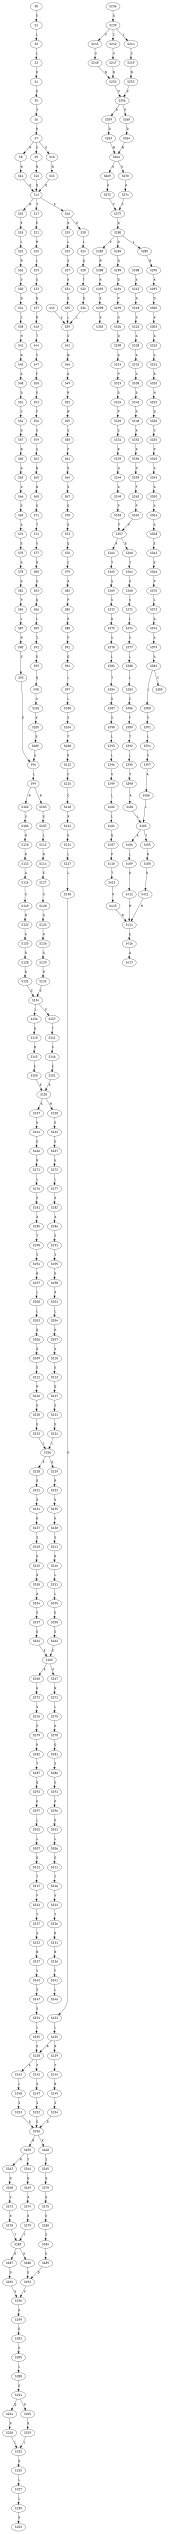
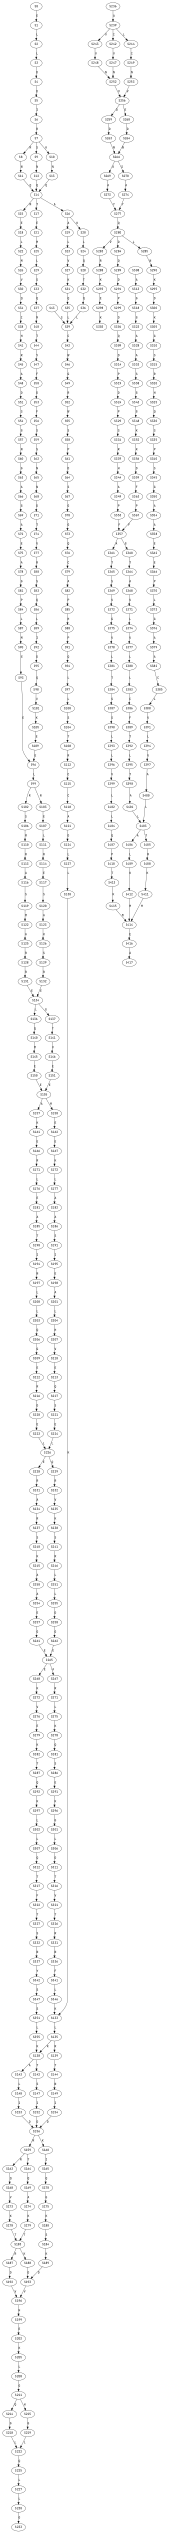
edge "S382" -> "S388": now "S385" -> "S388"
edge "S346" -> "S133": added, label "K"
